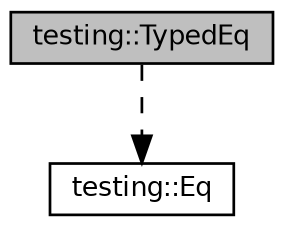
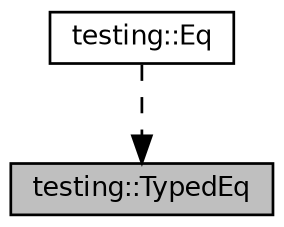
edge "testing::TypedEq" -> "testing::Eq": reversed
